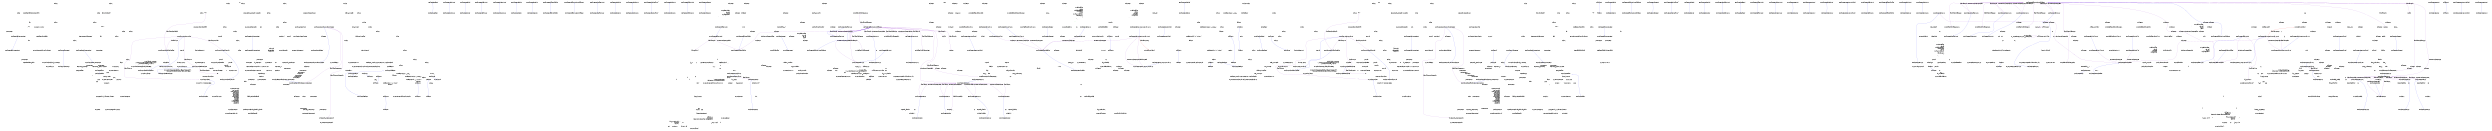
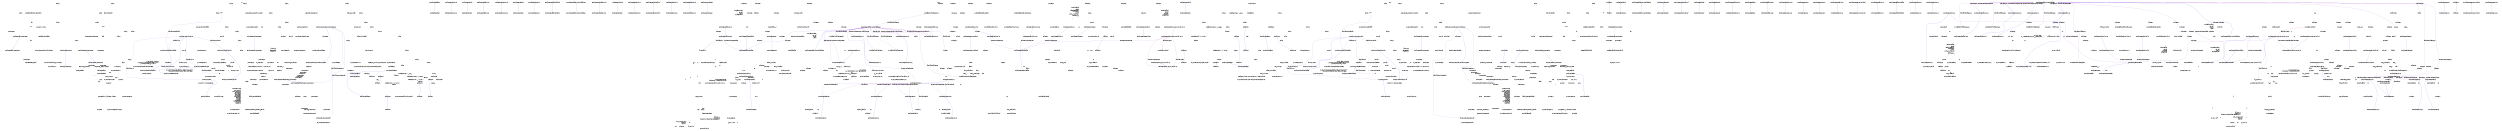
node "m2_2_158": removed
